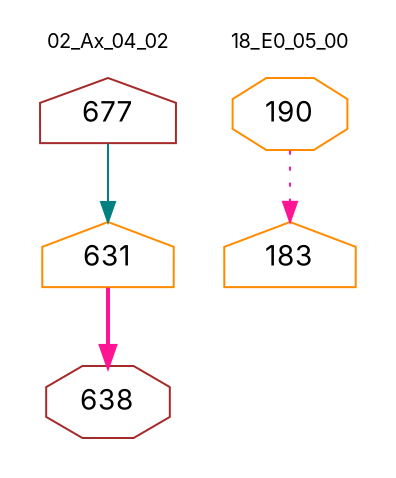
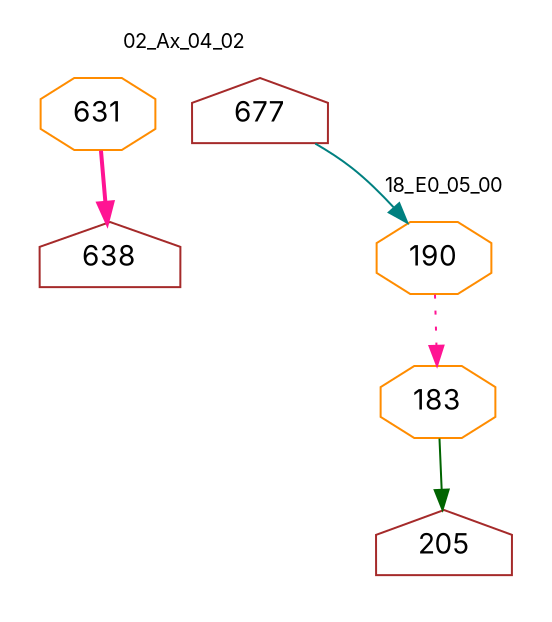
edge "677" -> "631": now "677" -> "190"
node "631": shape house -> octagon
node "183": shape house -> octagon
node "638": shape octagon -> house
node "205": added
